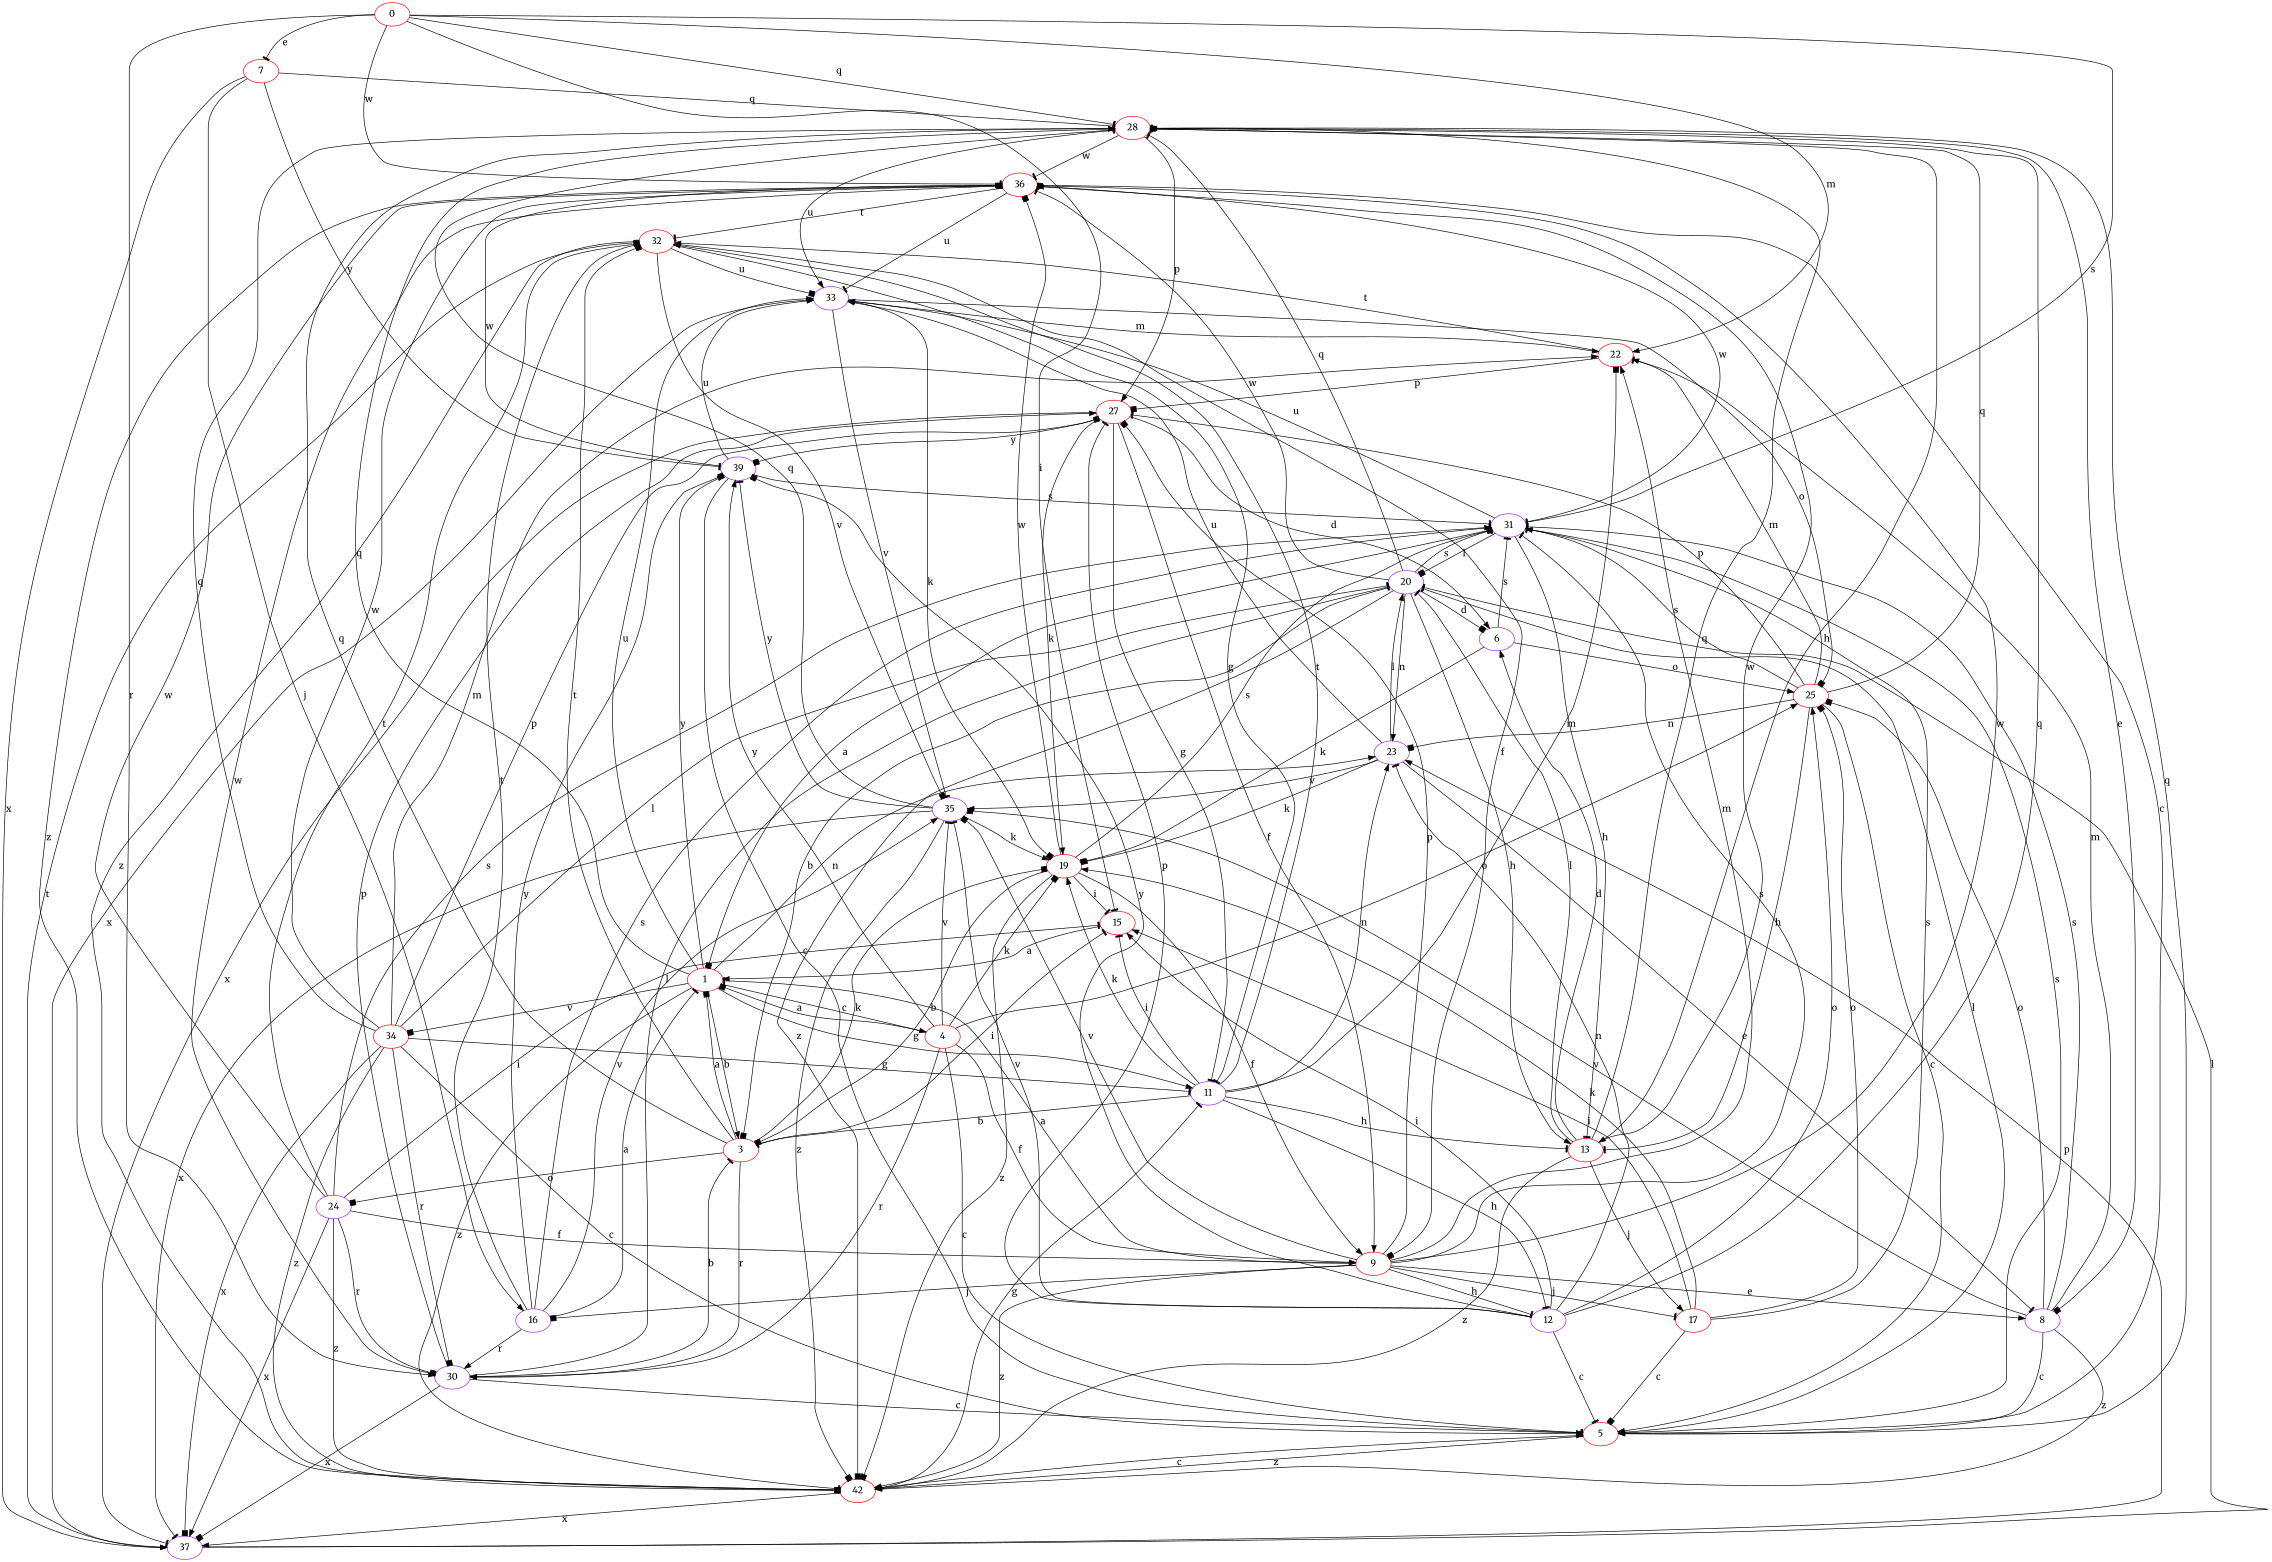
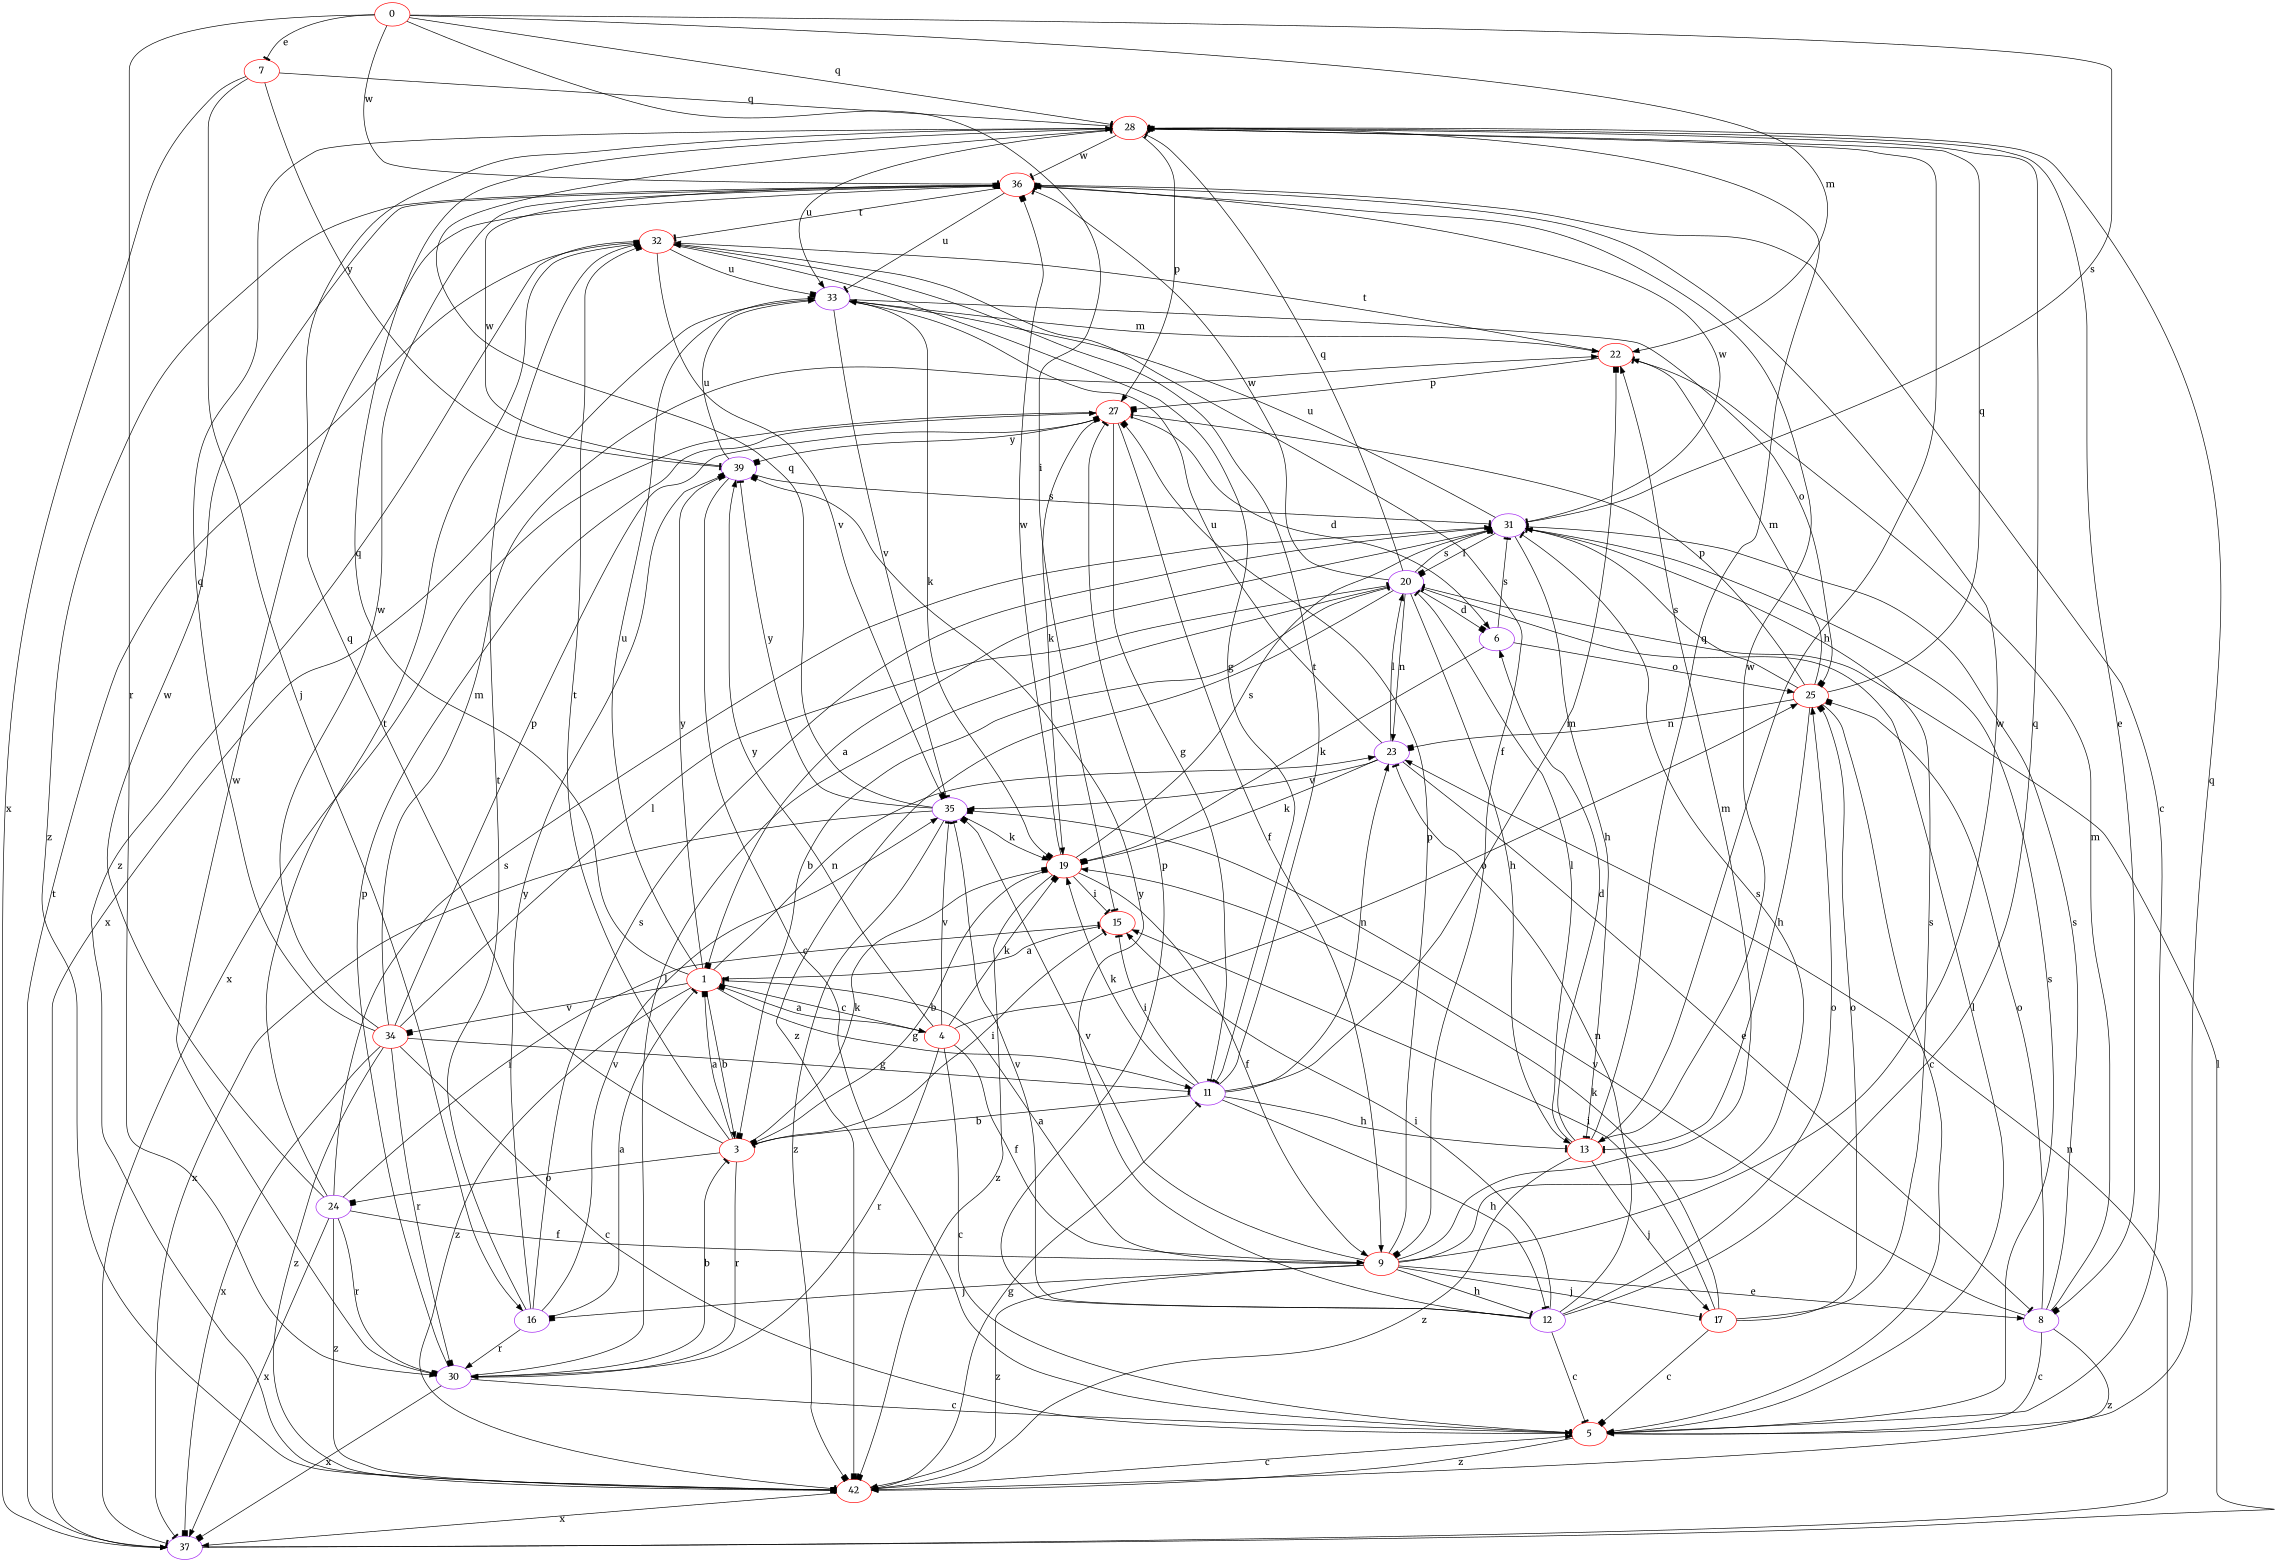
edge "37" -> "23": label "p" -> "n"
